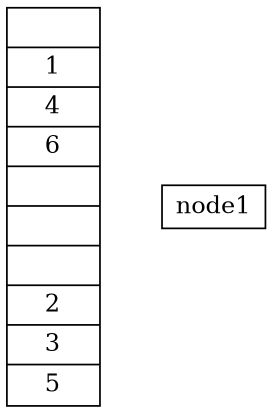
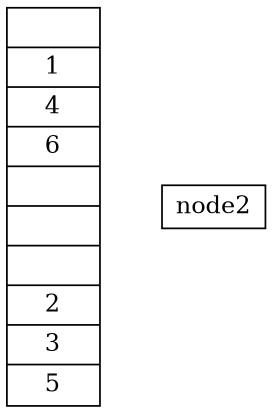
node "node1": label "node1" -> "node2"
